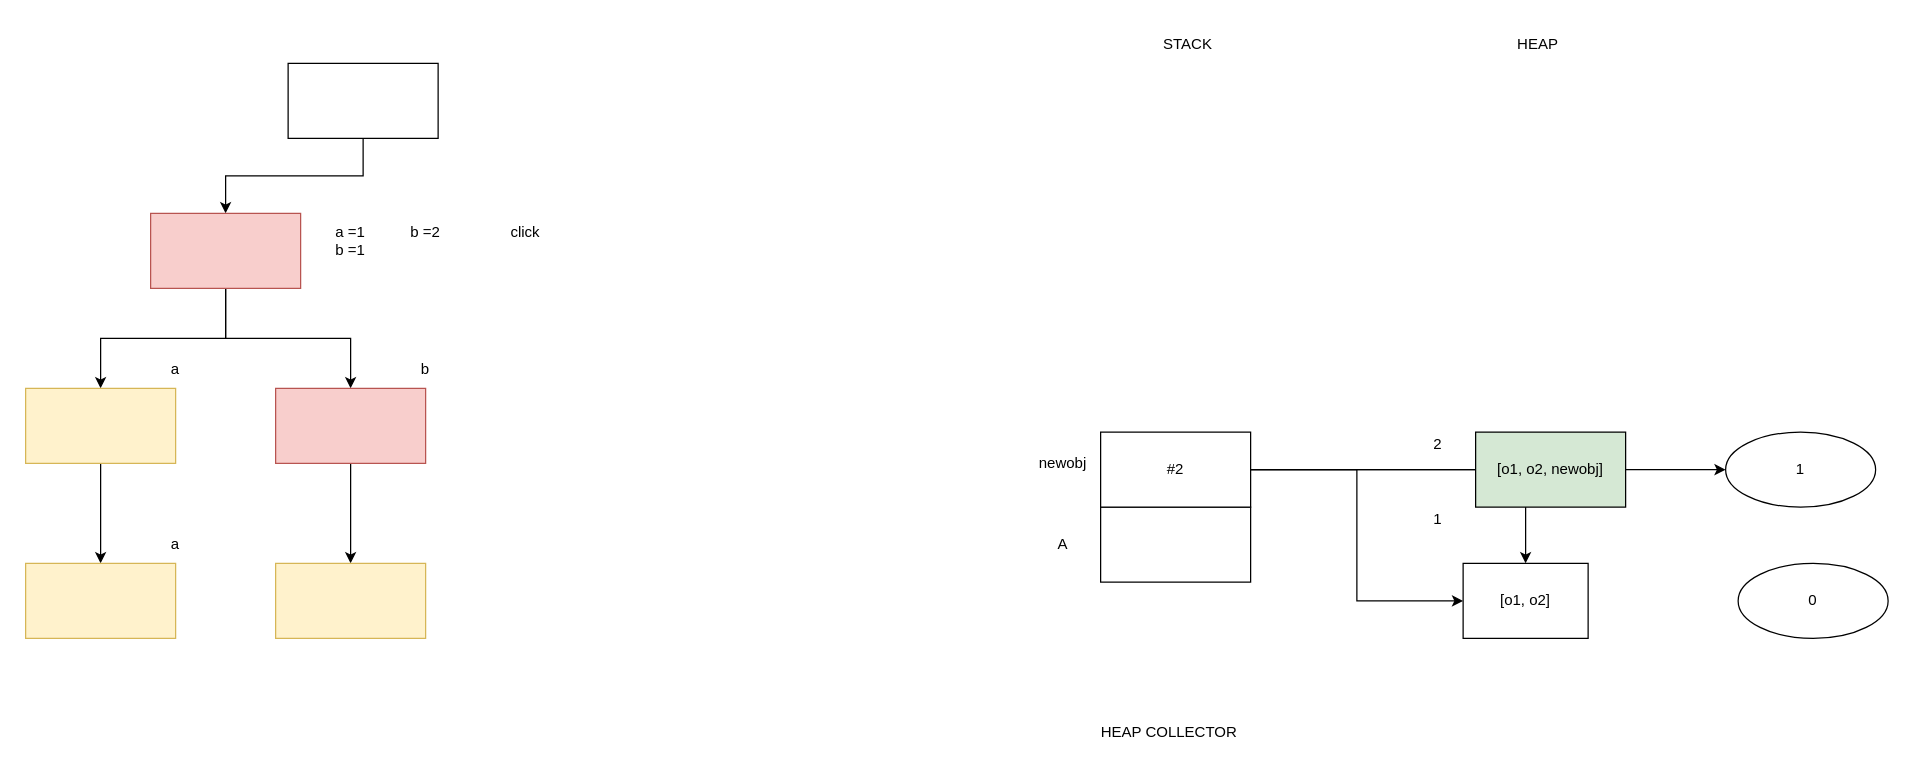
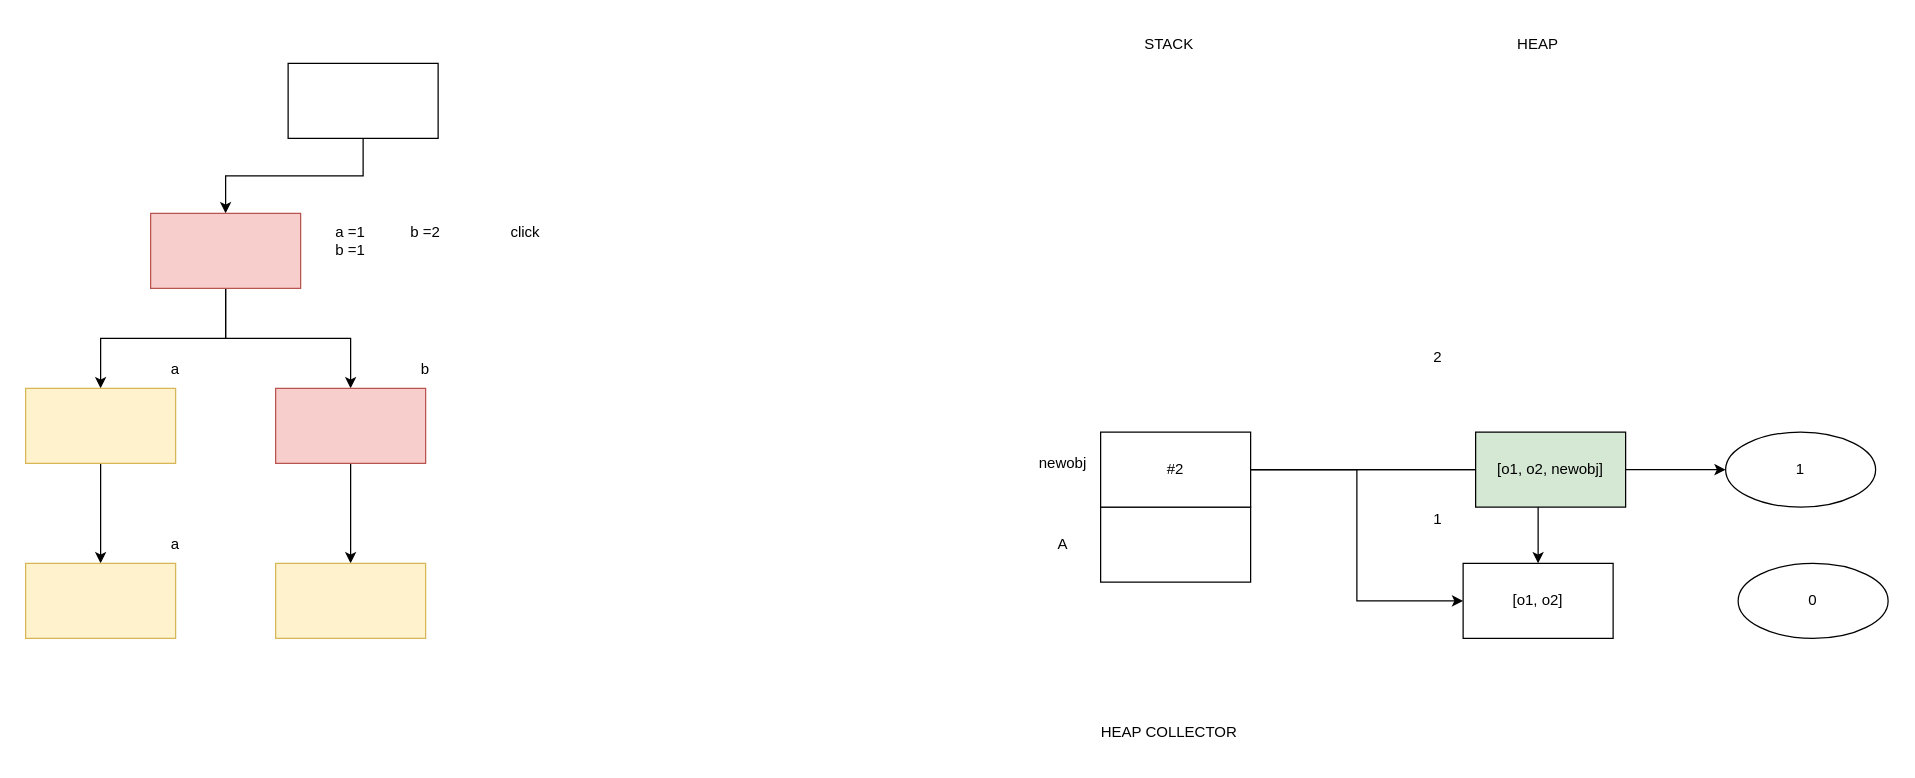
node "STACK": moved (1188, 44) -> (1169, 44)
node "2": moved (1438, 444) -> (1438, 357)
node "[o1, o2]": size 125x75 -> 150x75
